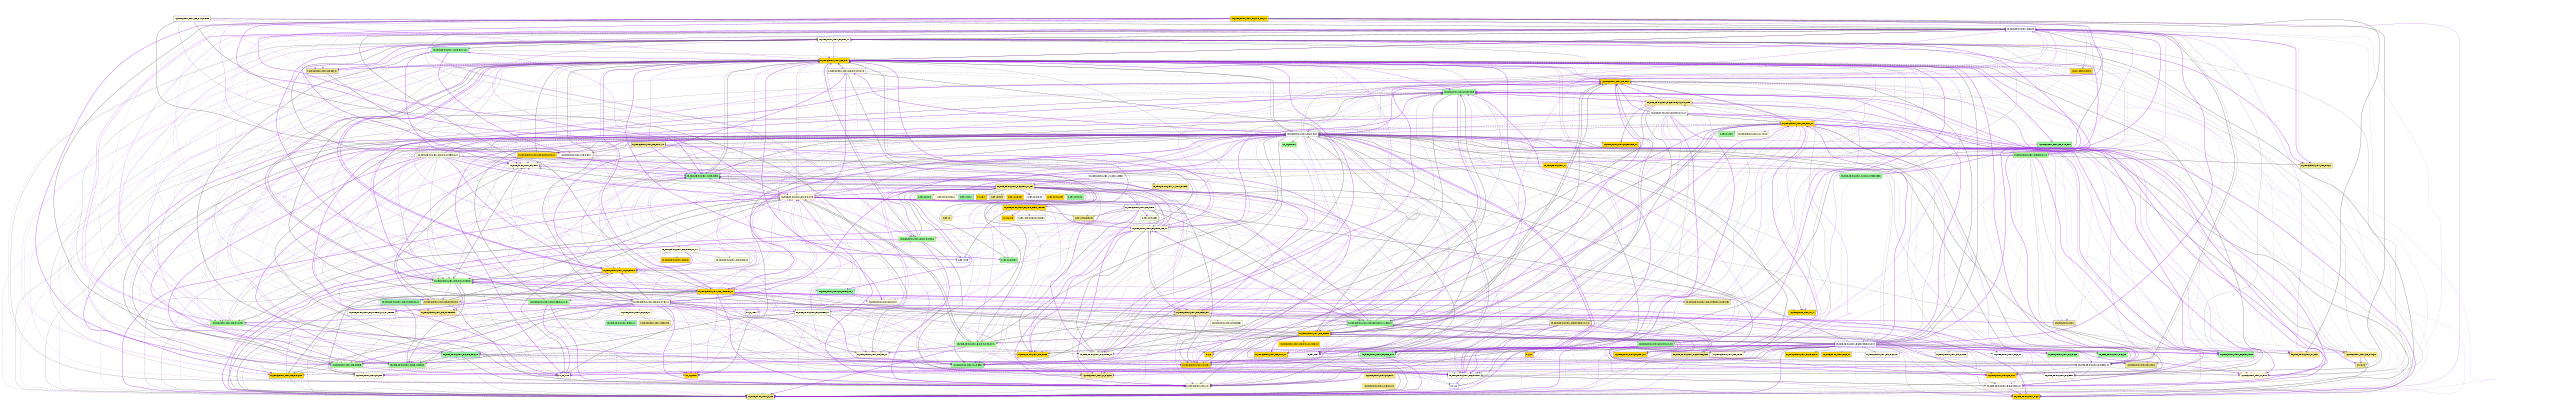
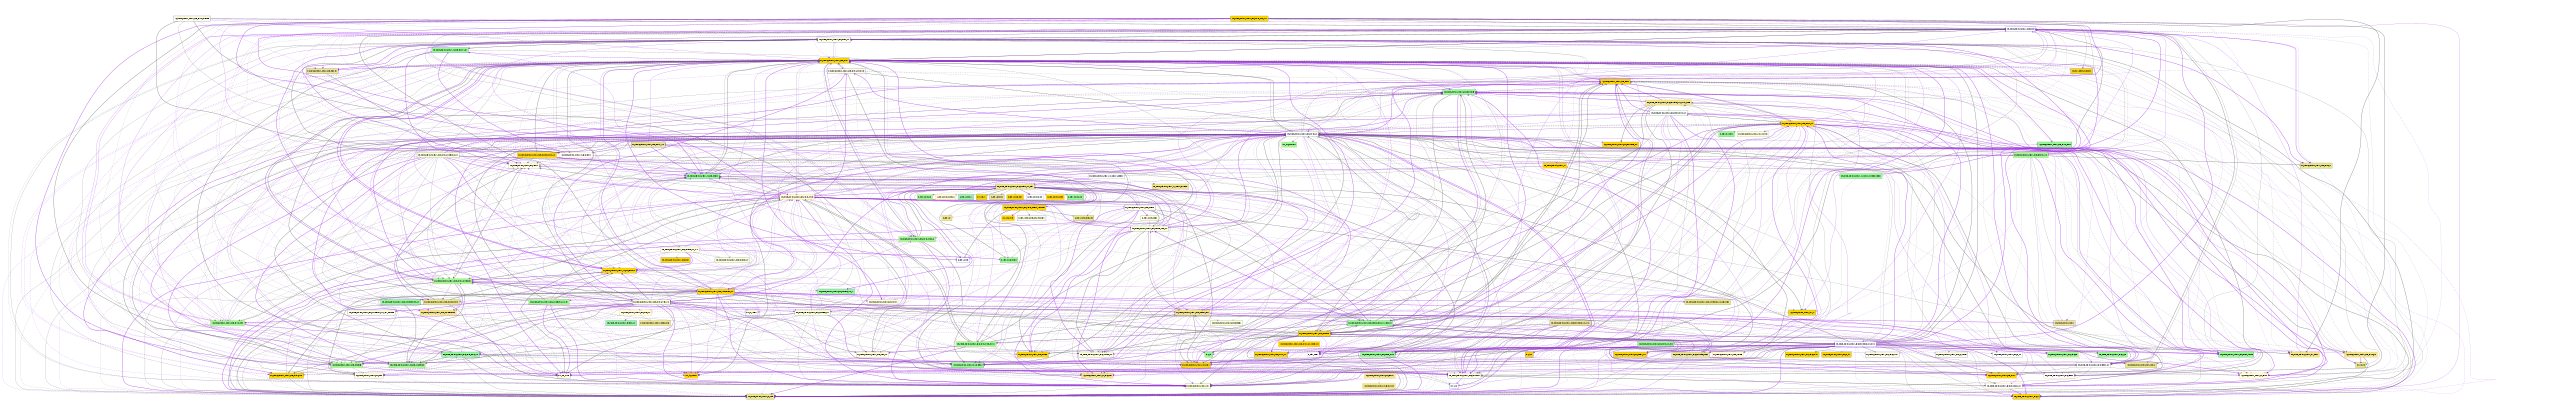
edge "org_apache_activemq_artemis_core_protocol" -> "io_netty_handler_codec_http": removed
node "java_util": fillcolor gold -> palegreen
